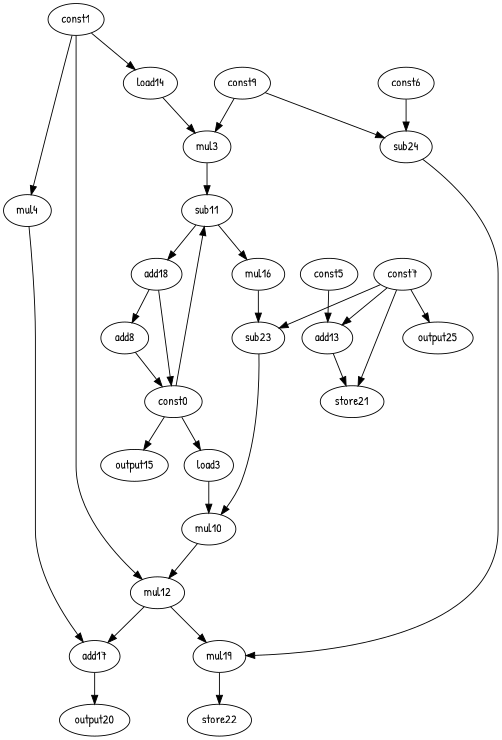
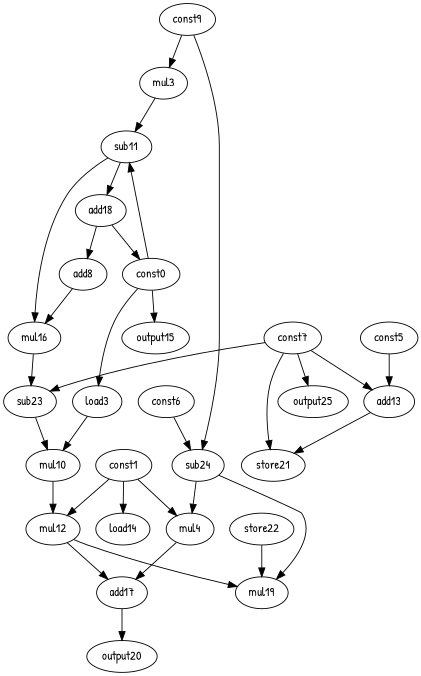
edge "load14" -> "mul3": removed
edge "add8" -> "const0": now "add8" -> "mul16"
edge "sub24" -> "mul4": added
edge "mul19" -> "store22": reversed
